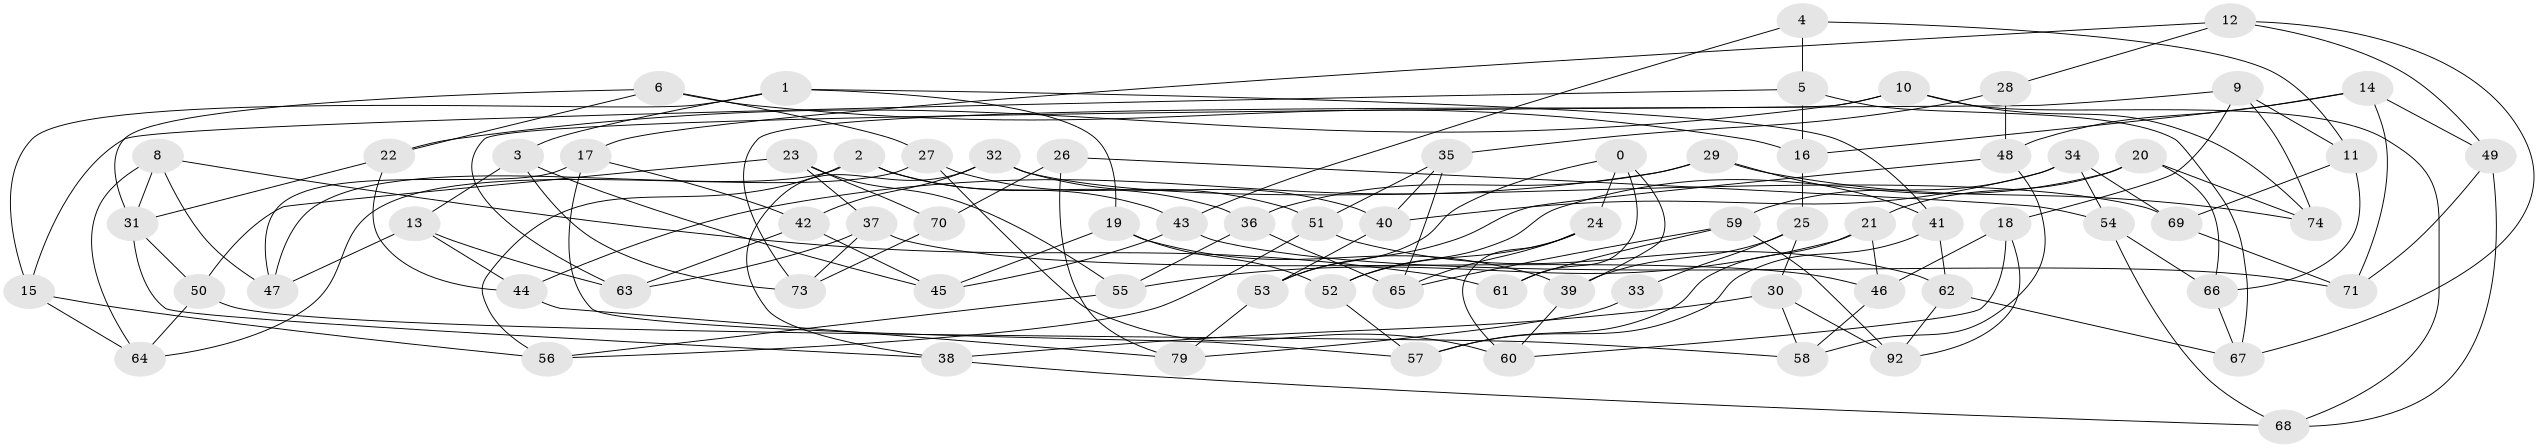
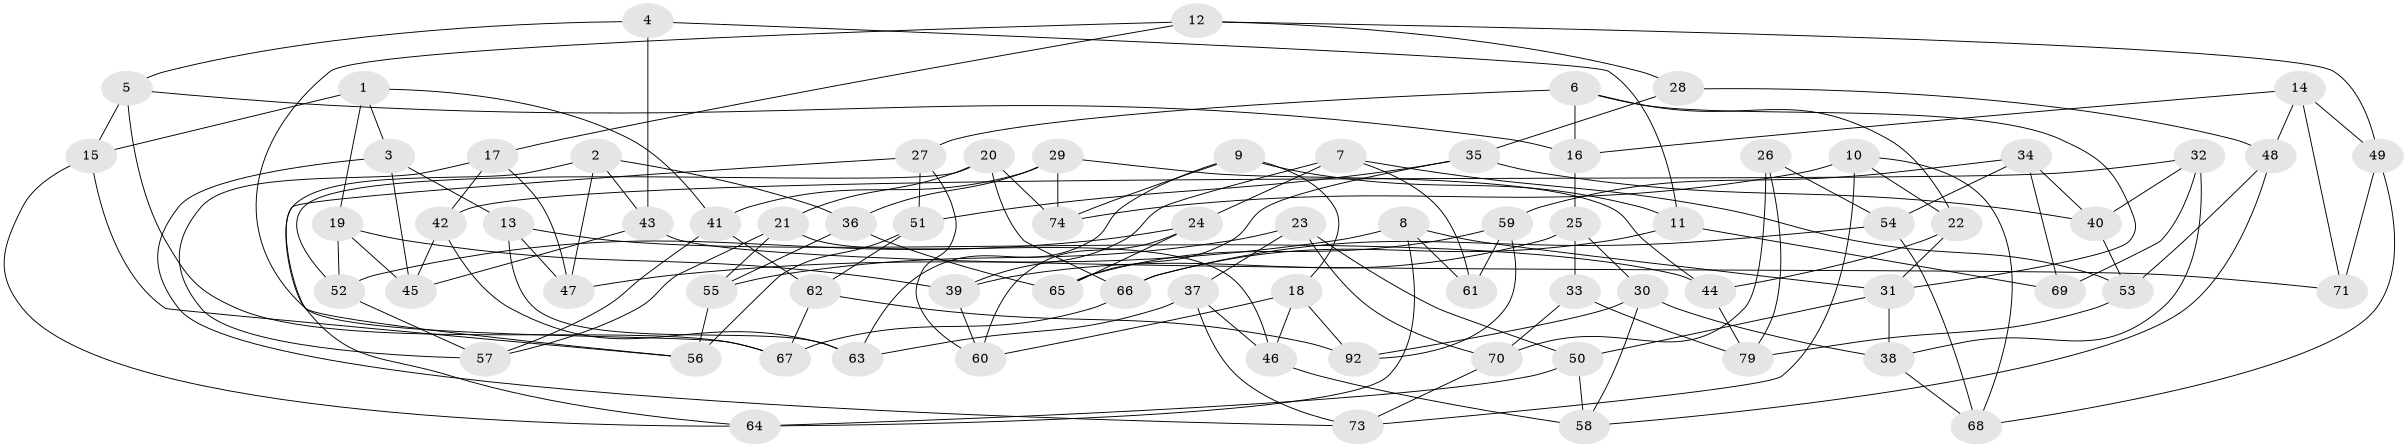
node "0": label "0" -> "7"
edge "69" -- "71": removed
edge "33" -- "70": added
